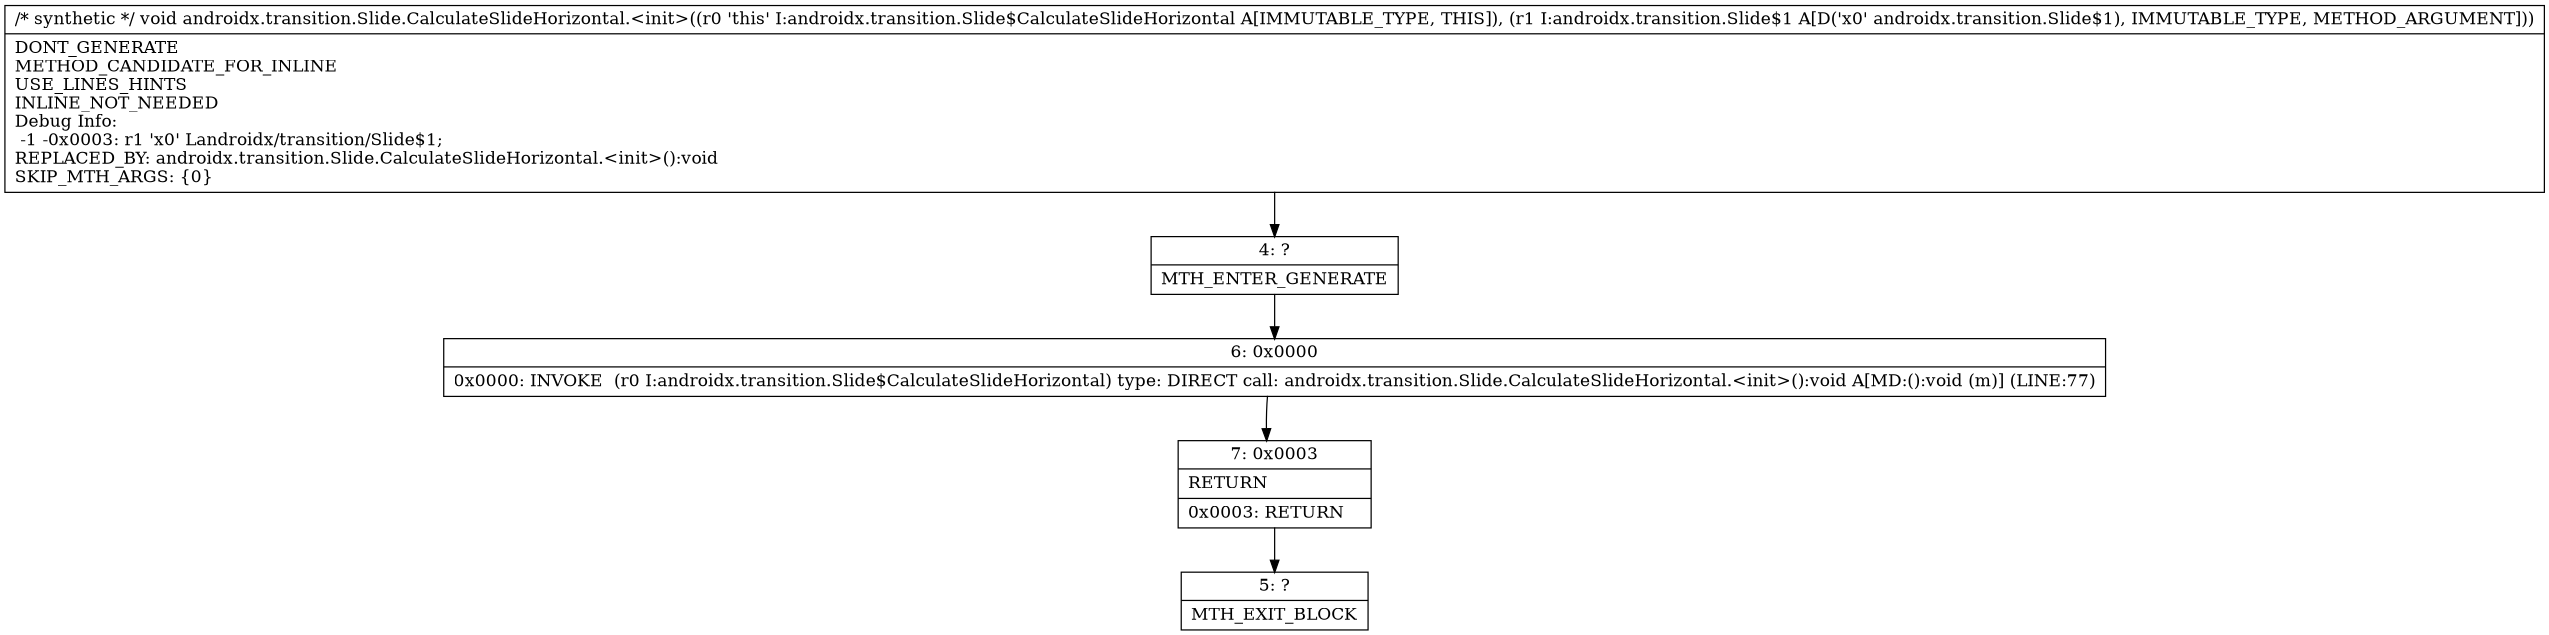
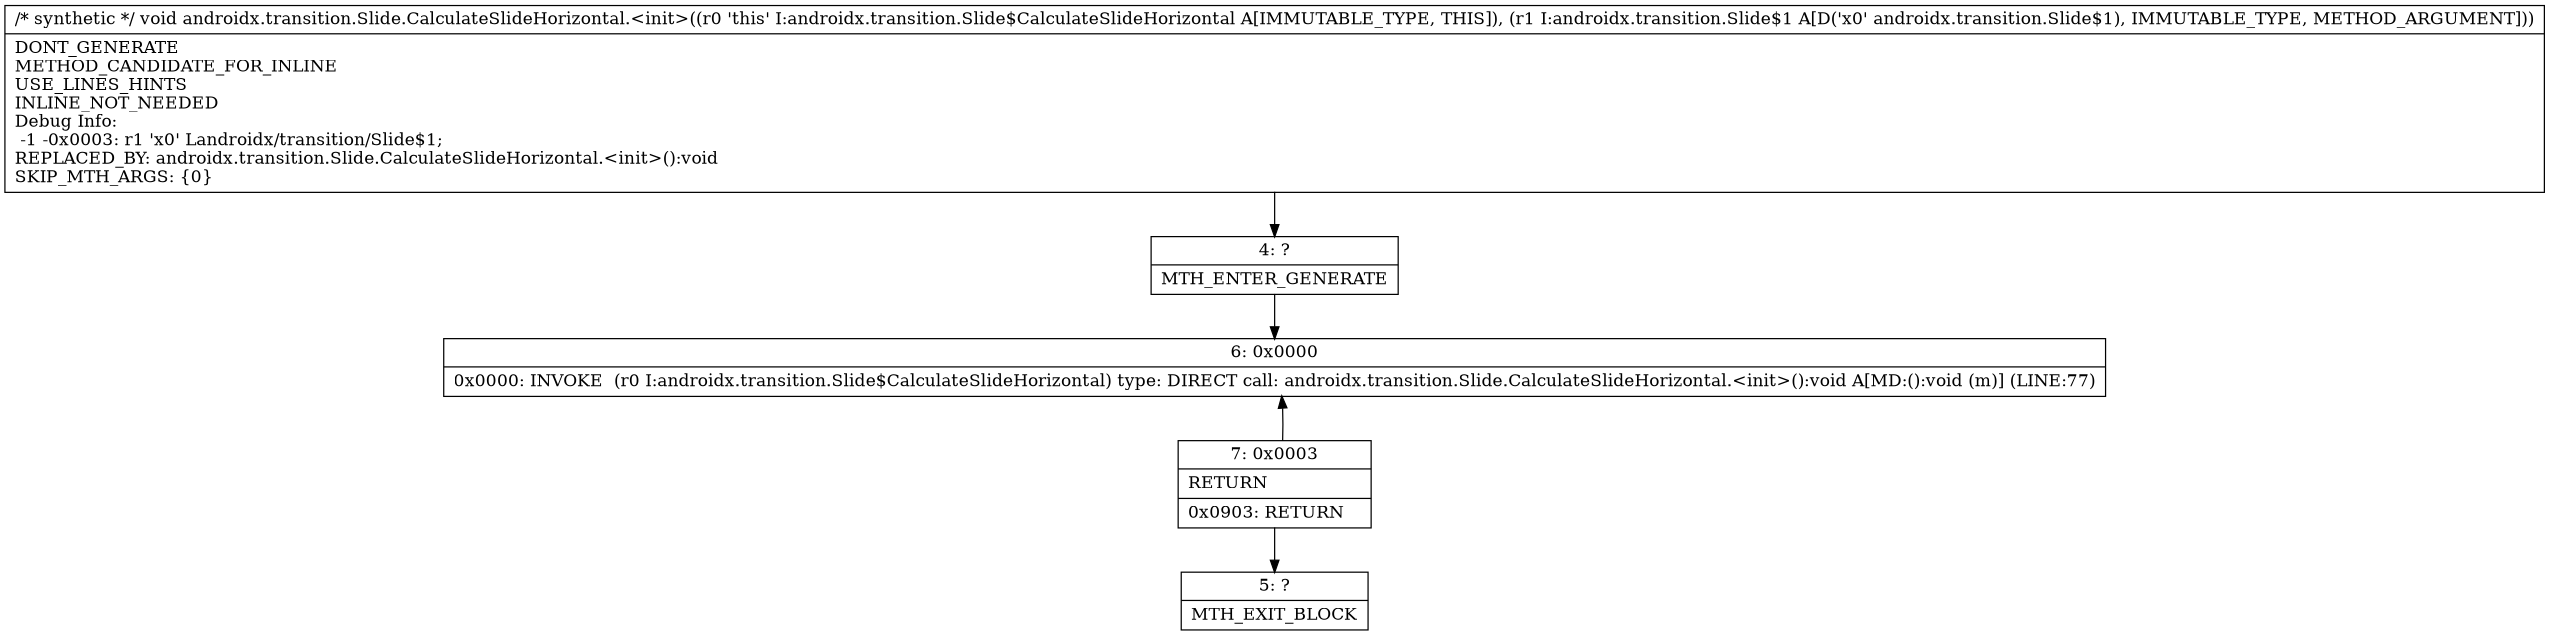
edge "6: 0x0000" -> "7: 0x0003": reversed
node "7: 0x0003": text "0x0003: RETURN" -> "0x0903: RETURN"
